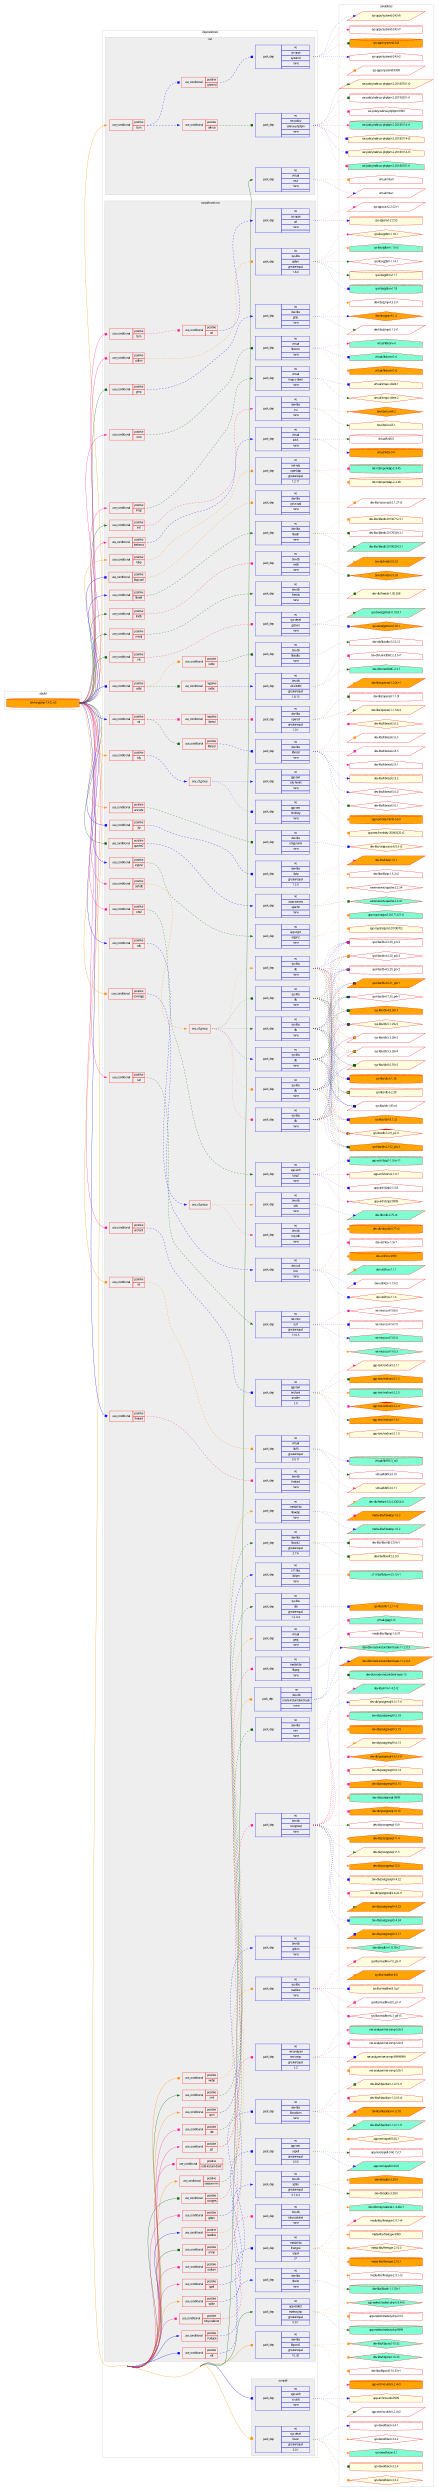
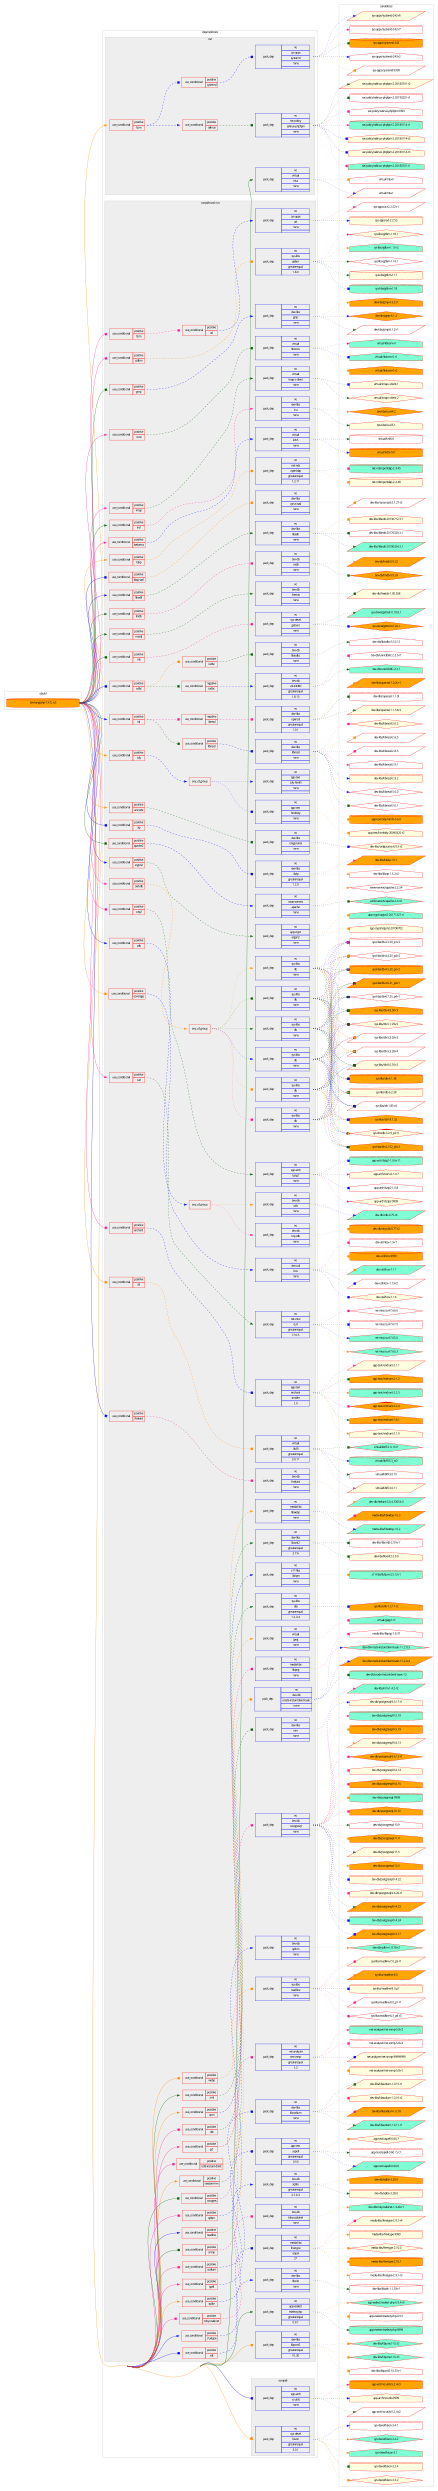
node "dev-libs/gmp-4.3.2-r1": fillcolor white -> orange
node "sys-libs/db-4.5.20_p2-r2": fillcolor white -> orange
node "virtual/libffi-3.0.13-r1": added
node "dev-libs/libxslt-1.1.33-r1": fillcolor aquamarine -> white
node "sys-devel/bison-3.4.2": fillcolor white -> aquamarine
